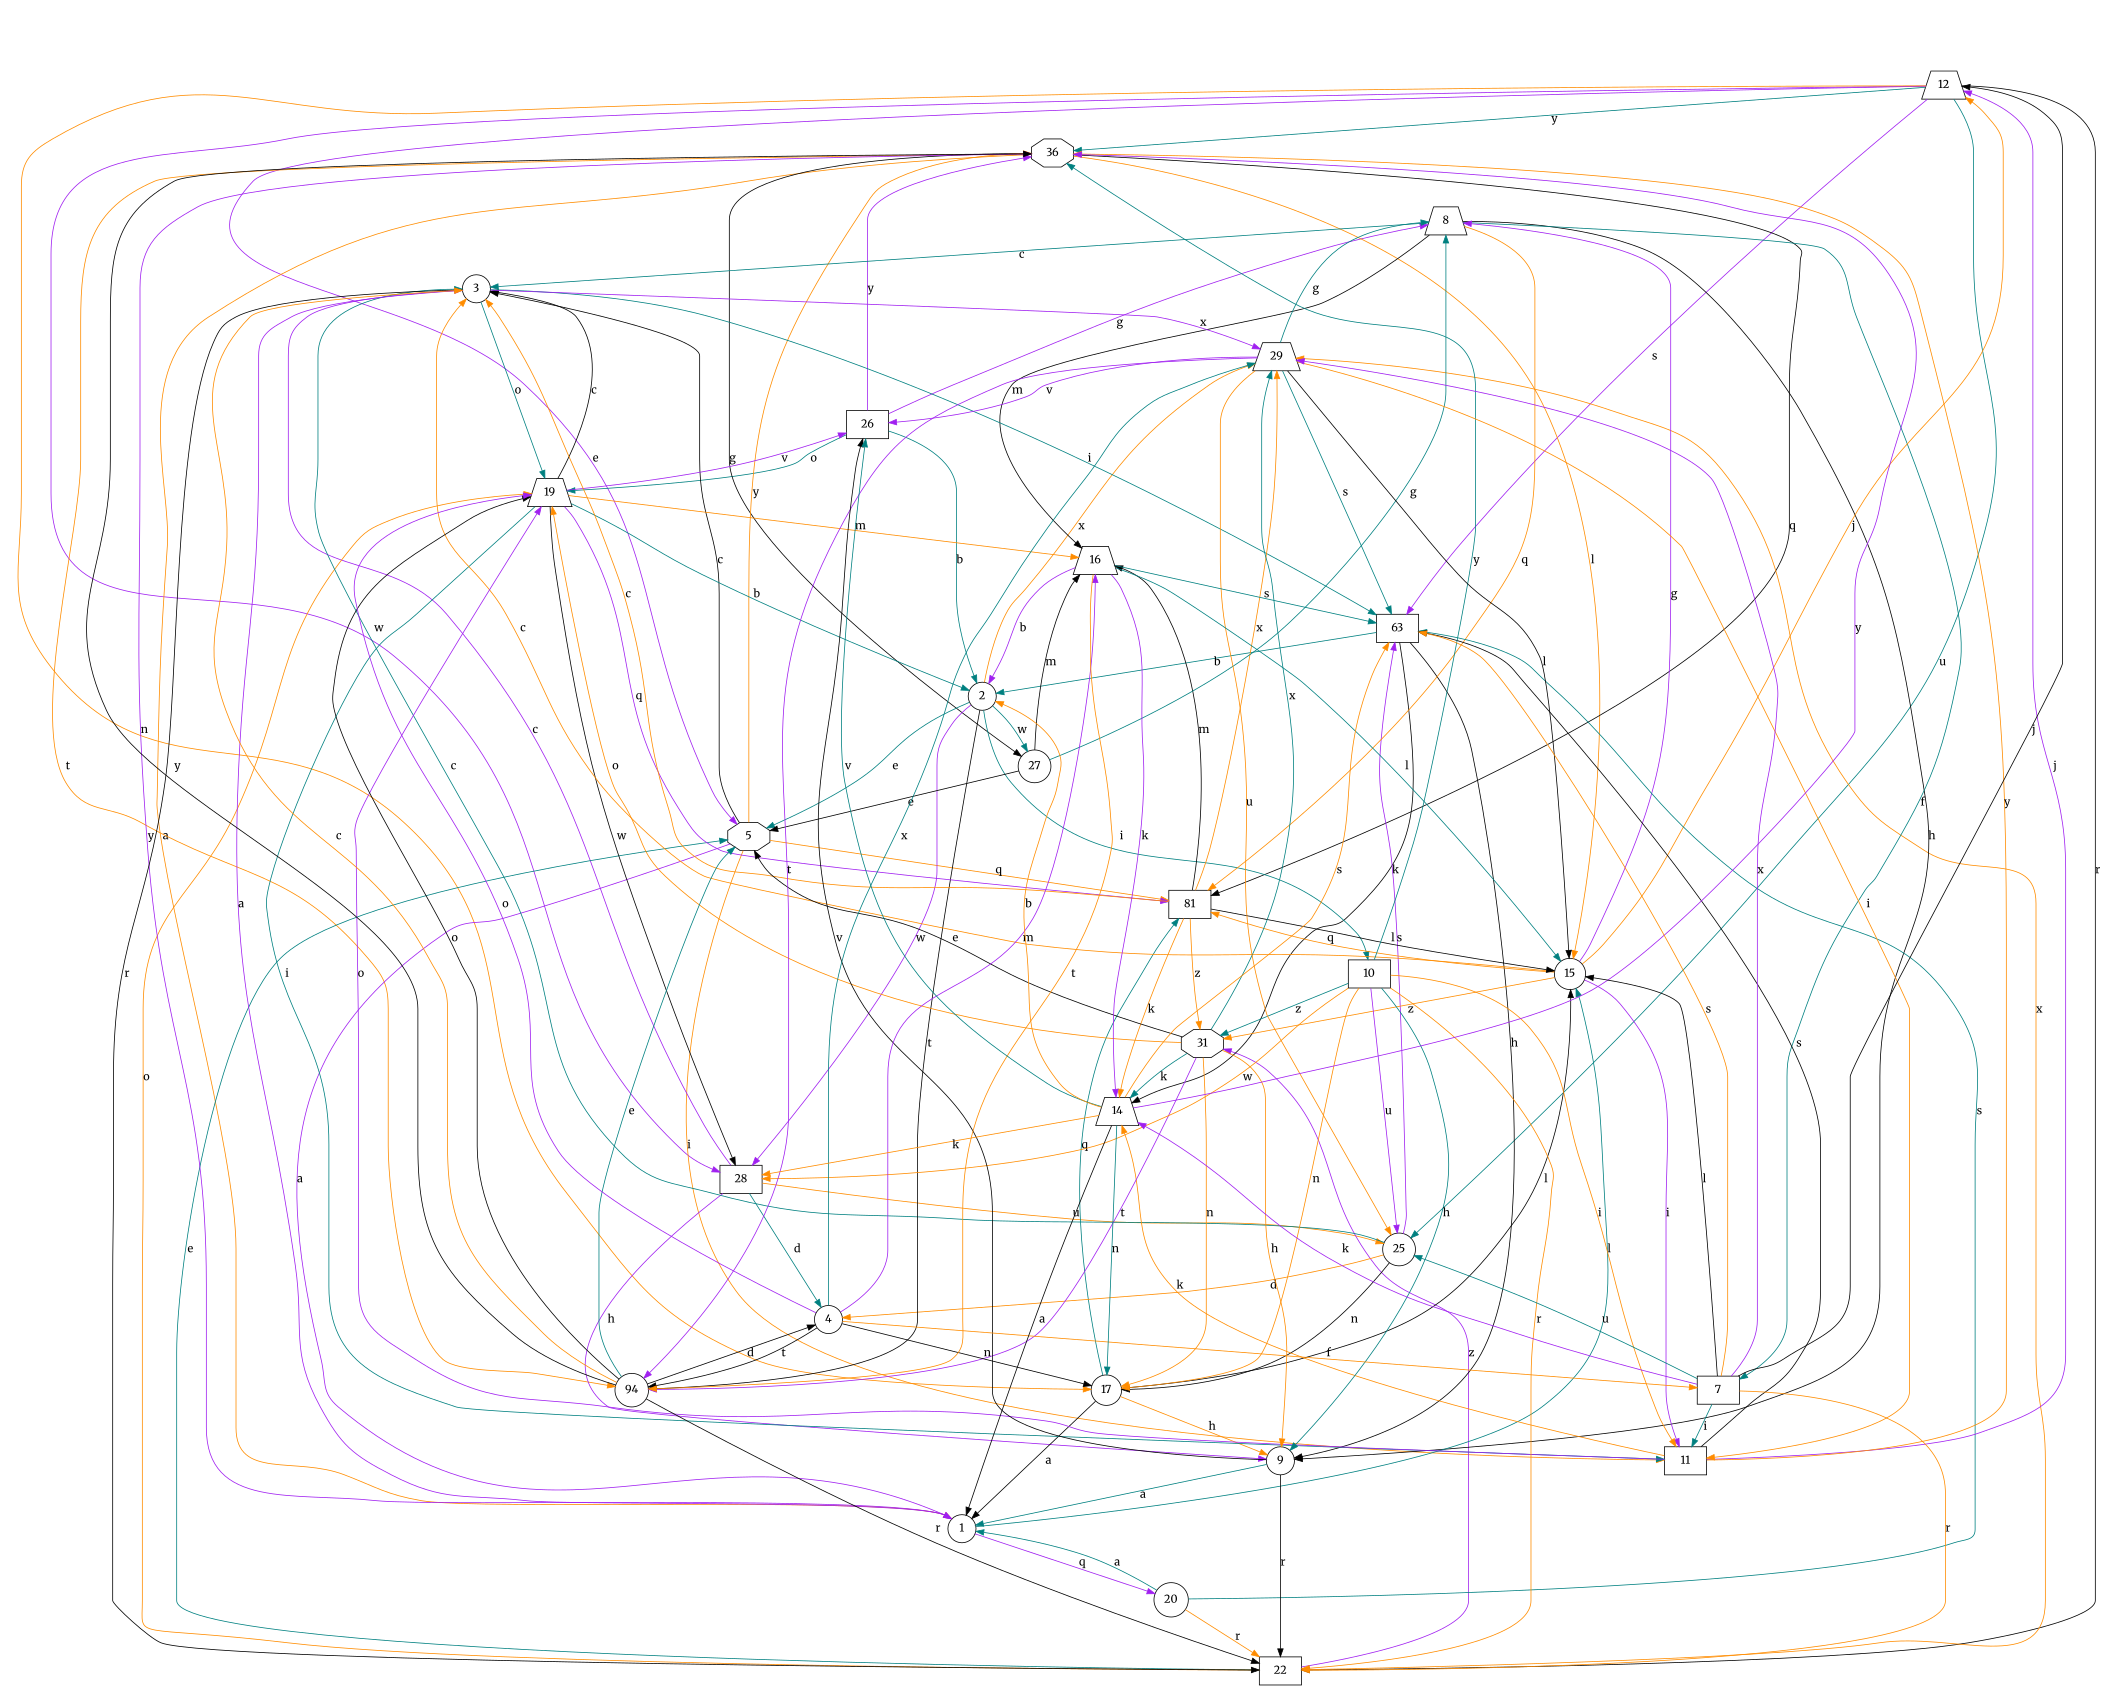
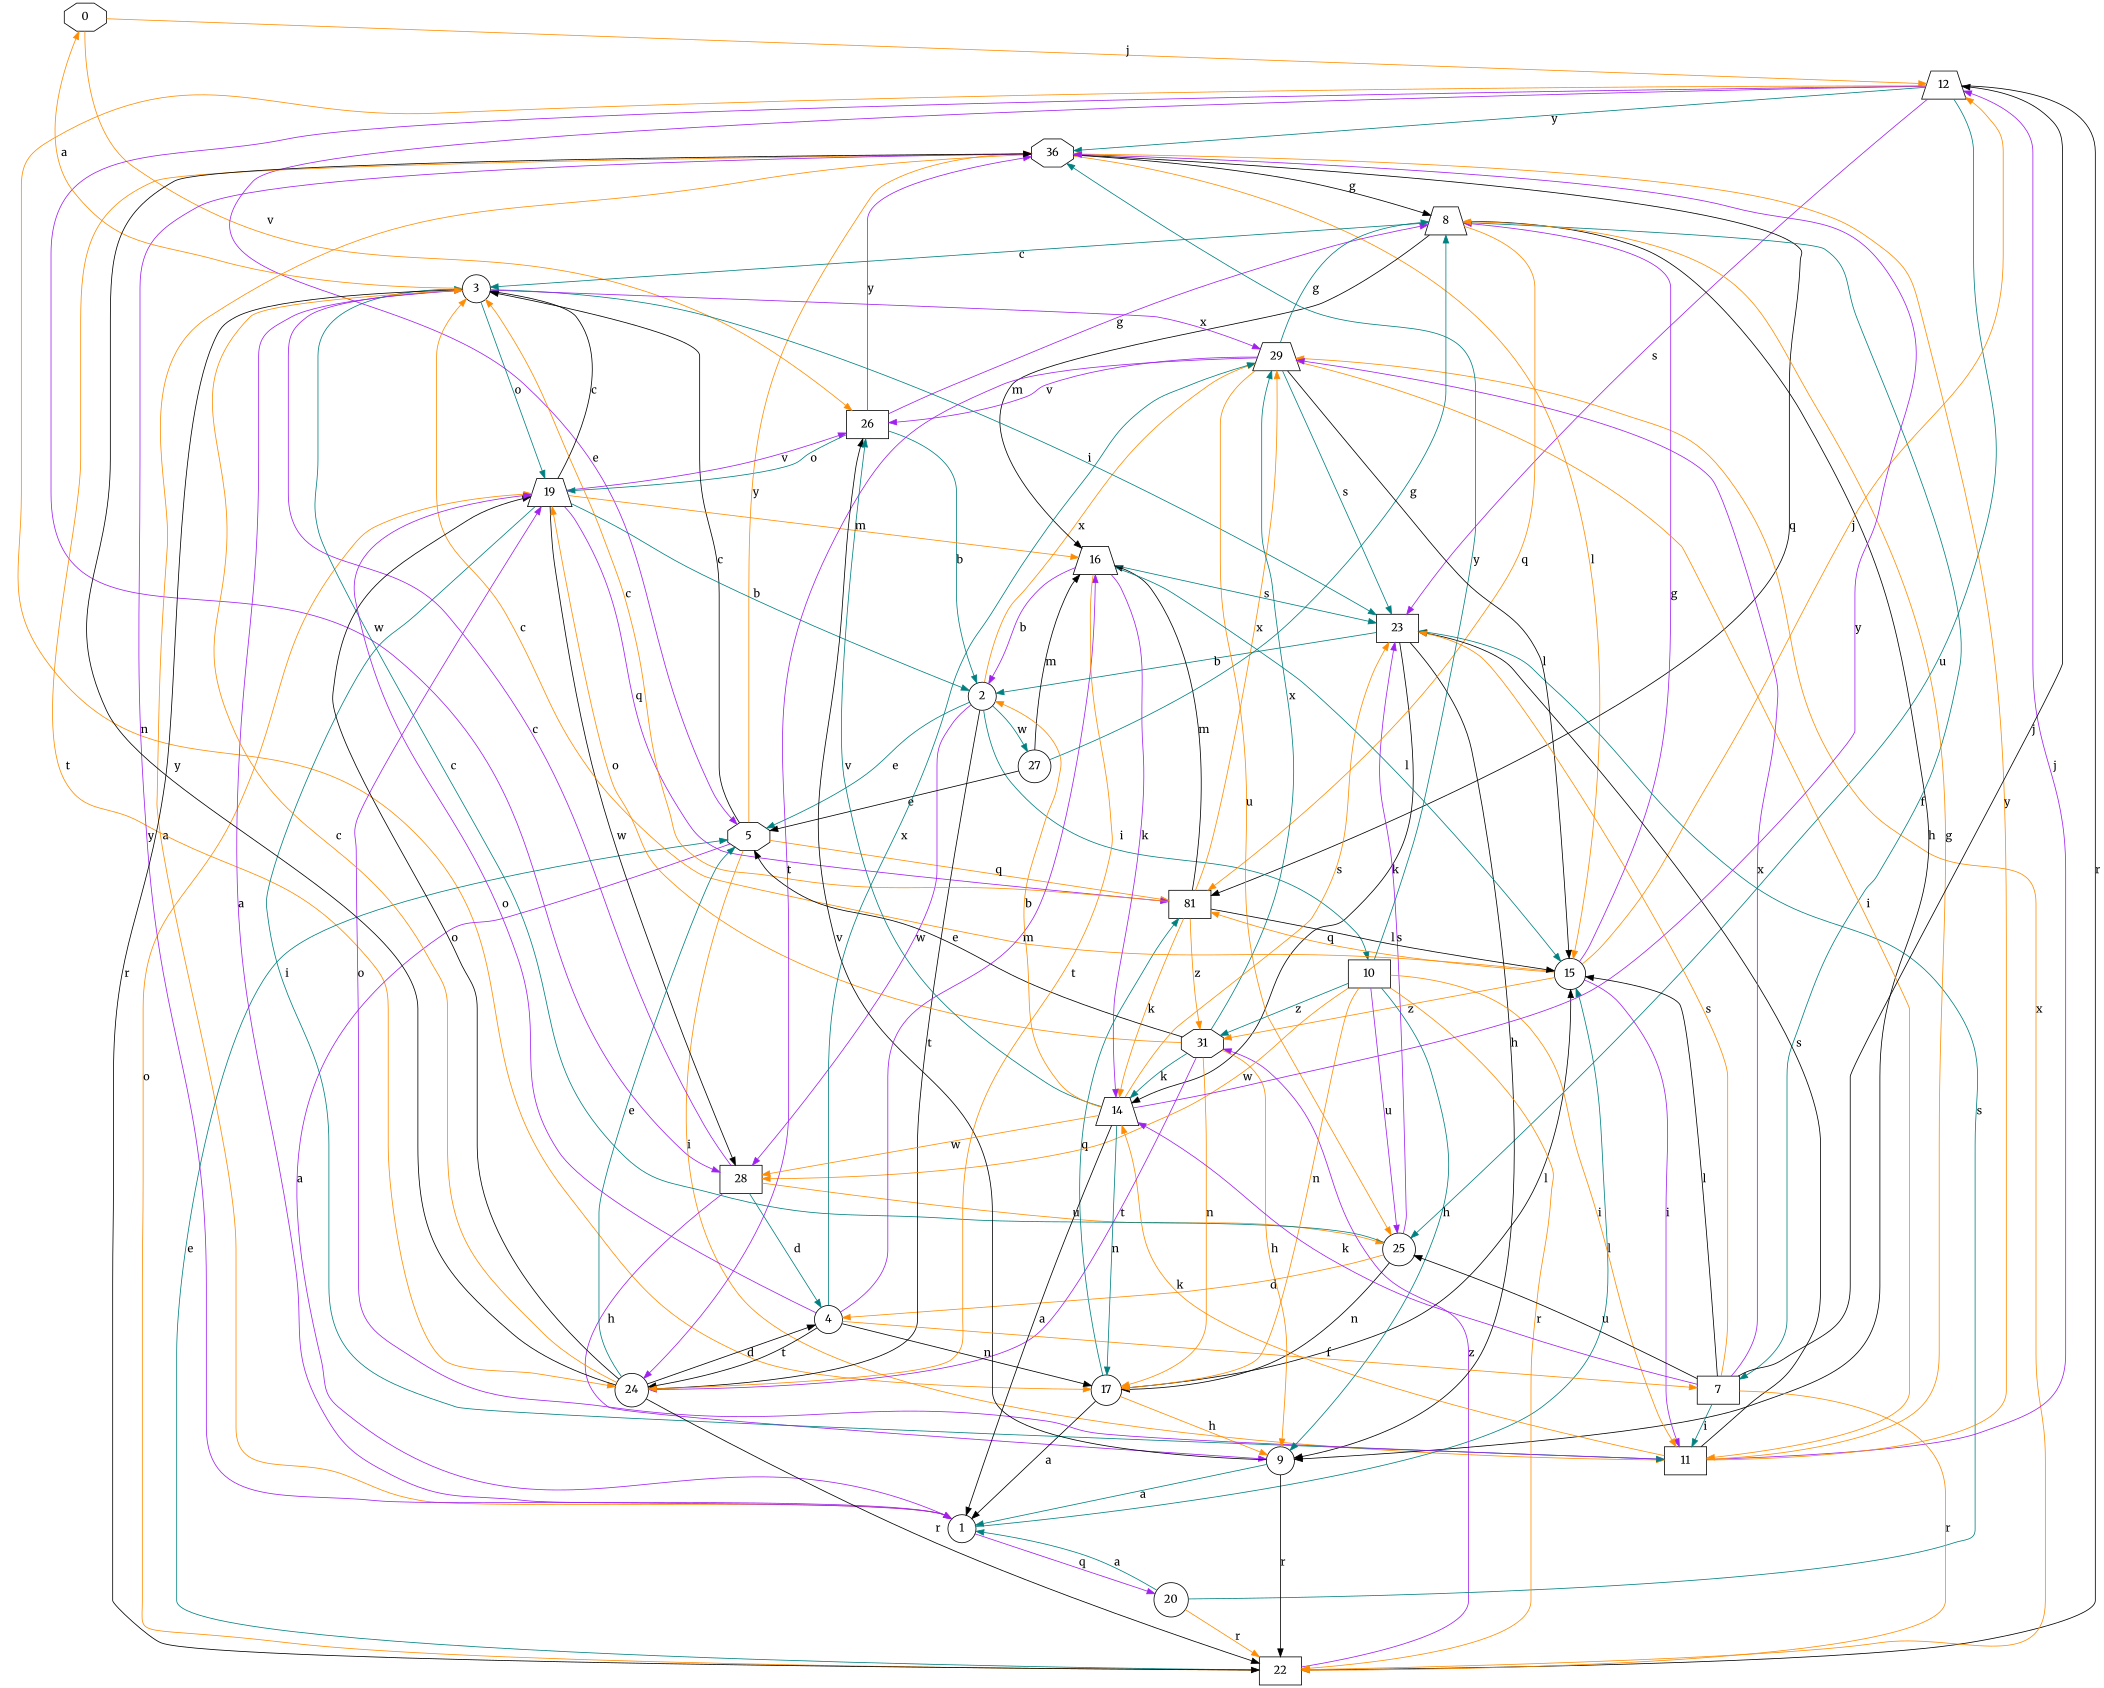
node "0": added
edge "36" -> "27": now "36" -> "8"
node "63": label "63" -> "23"
edge "11" -> "8": added, label "g"
edge "14" -> "28": label "k" -> "w"
edge "7" -> "25": color teal -> black
node "94": label "94" -> "24"
